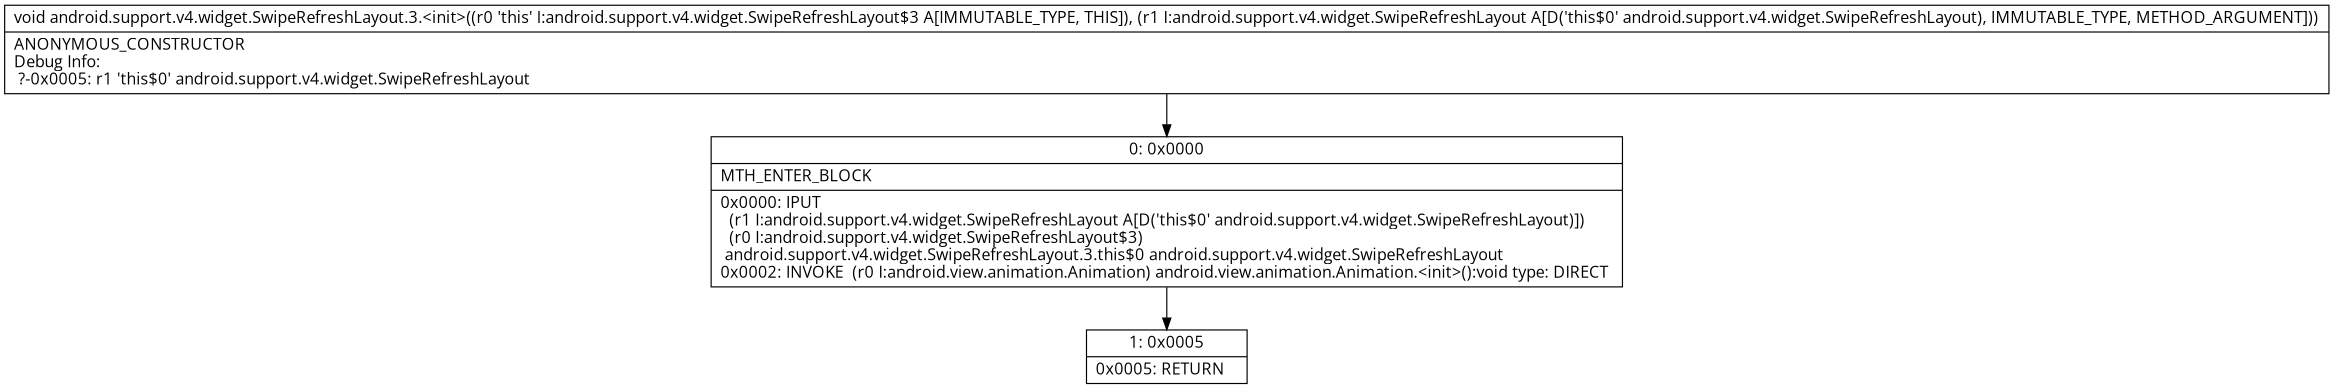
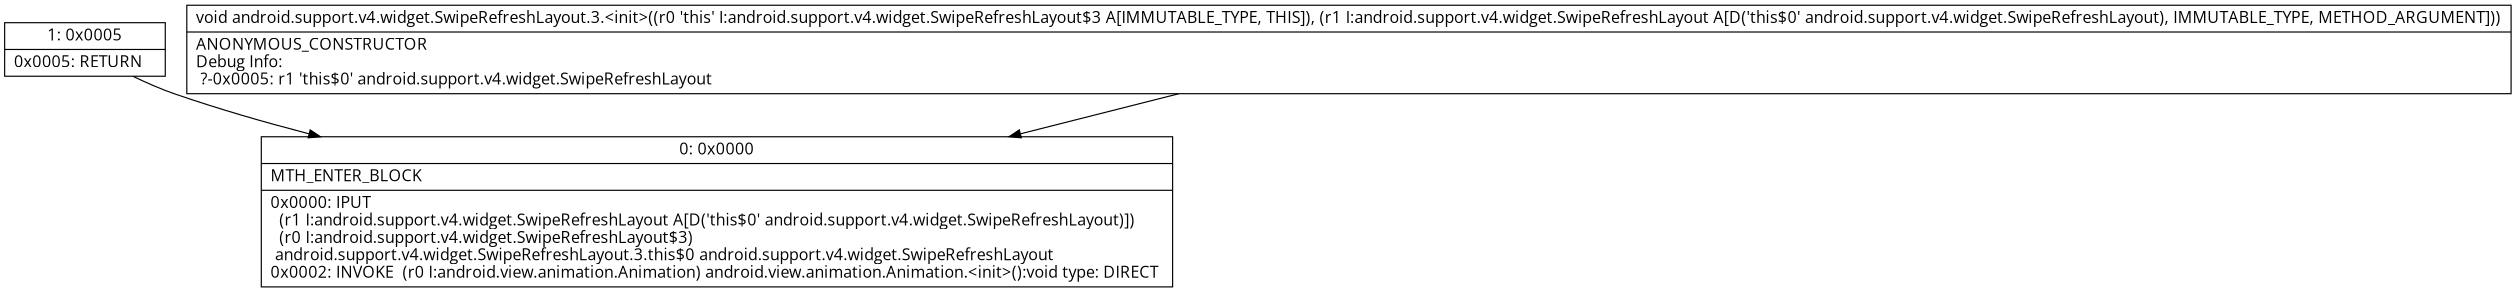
edge "0: 0x0000" -> "1: 0x0005": reversed
